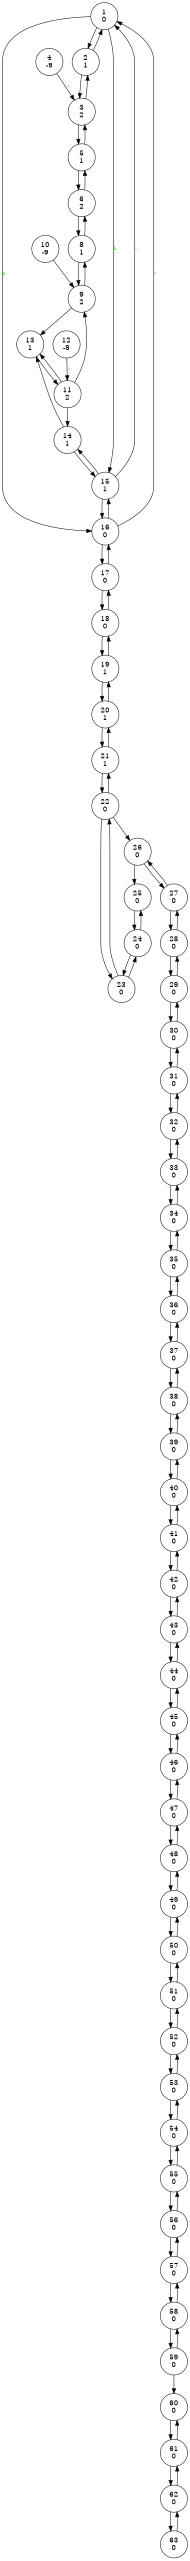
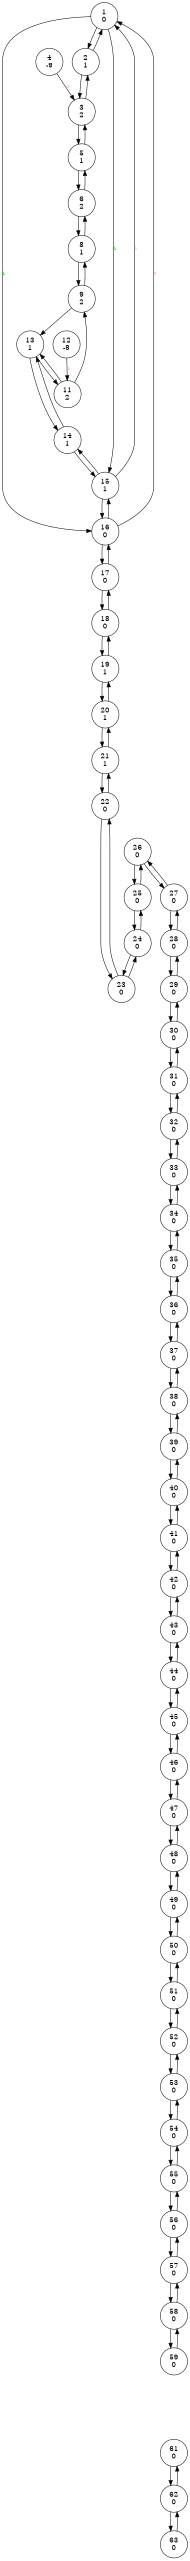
node "10 -9": removed
edge "11 2" -> "14 1": now "13 1" -> "14 1"
edge "22 0" -> "26 0": now "25 0" -> "26 0"
node "60 0": removed
